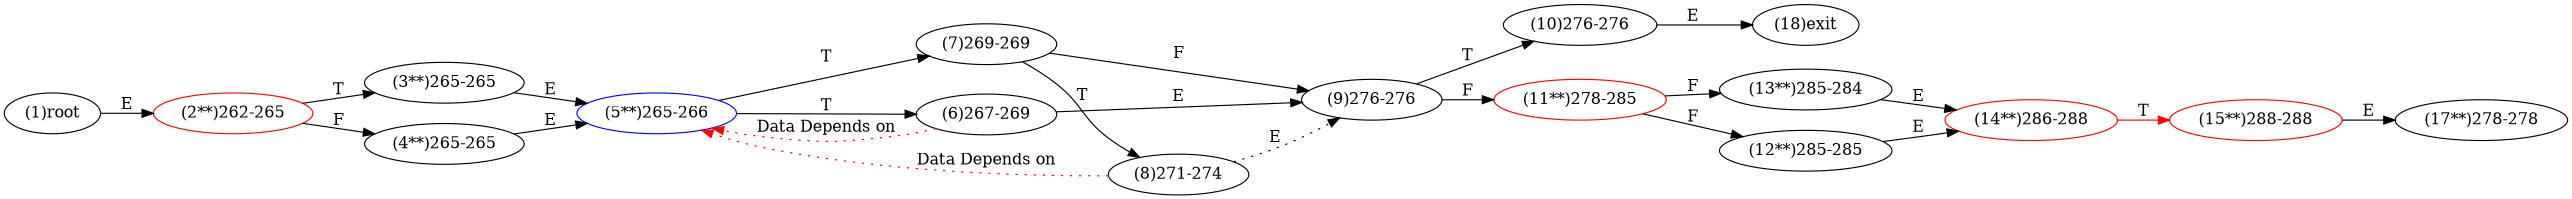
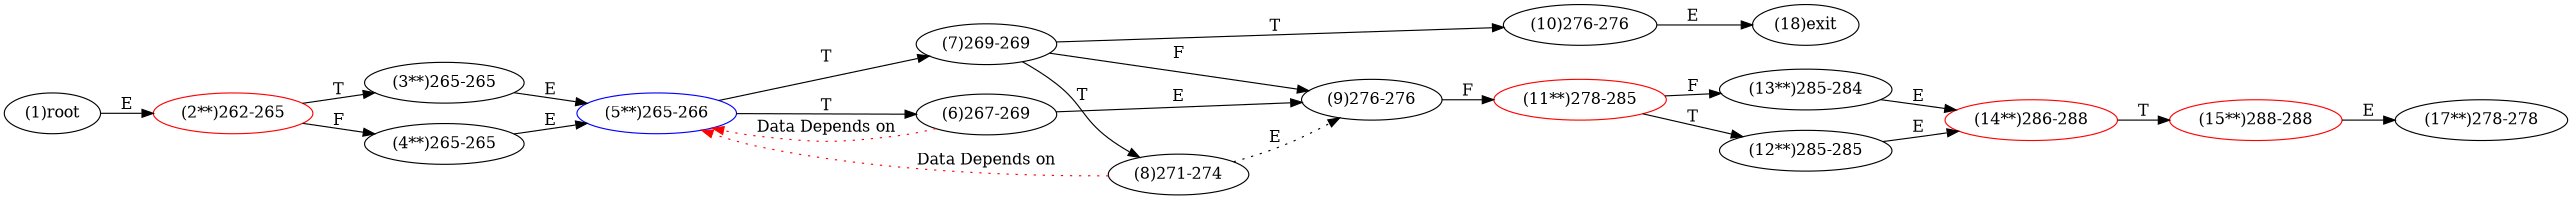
edge "(9)276-276" -> "(10)276-276": now "(7)269-269" -> "(10)276-276"
edge "(11**)278-285" -> "(12**)285-285": label "F" -> "T"
edge "(14**)286-288" -> "(15**)288-288": color red -> black
